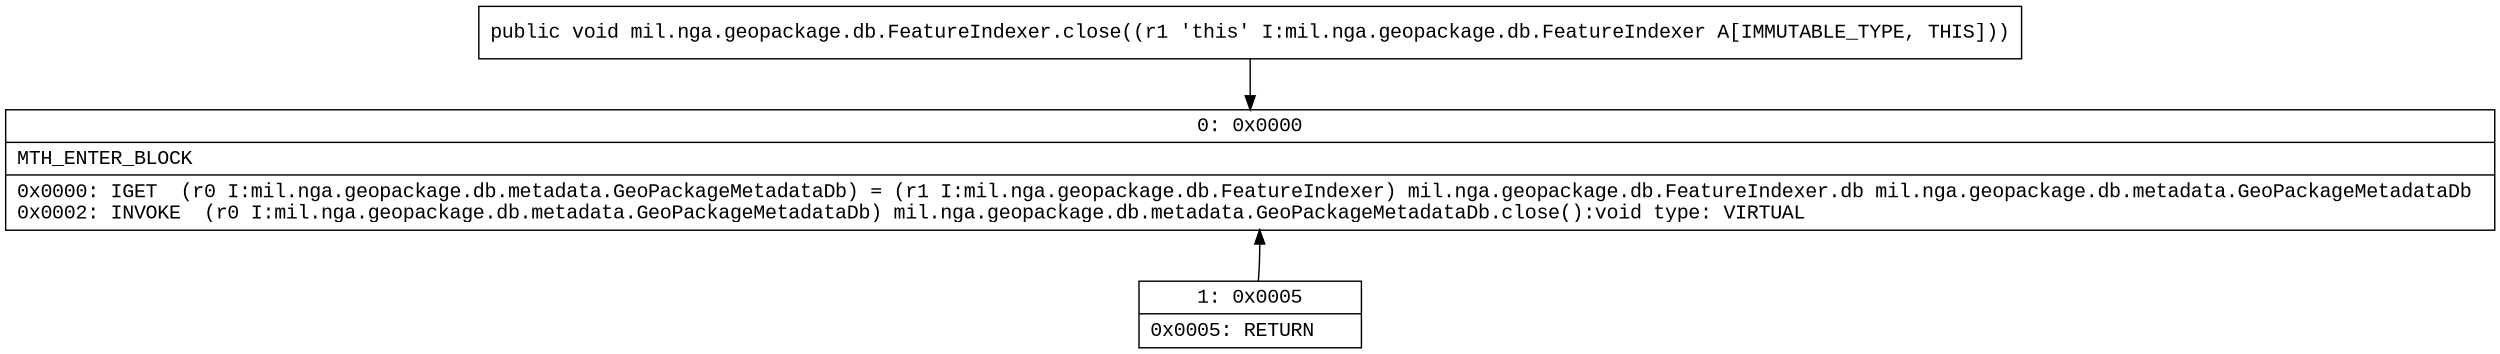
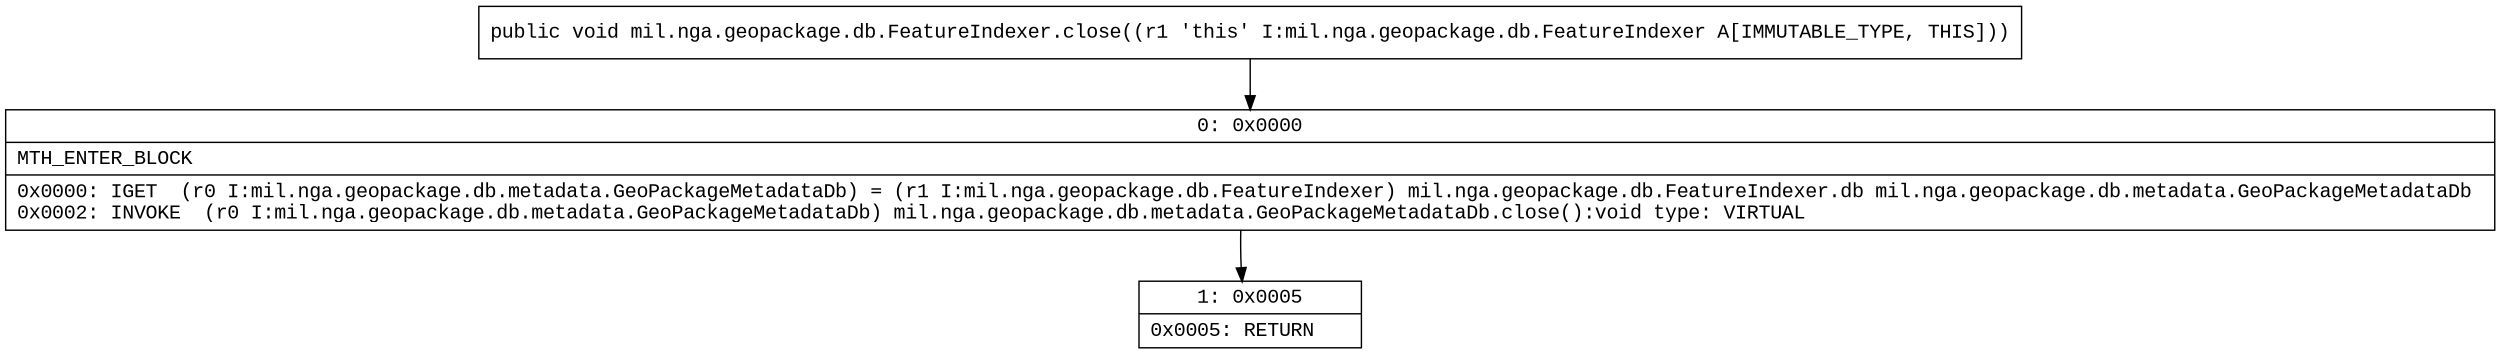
edge "1: 0x0005" -> "0: 0x0000": reversed
